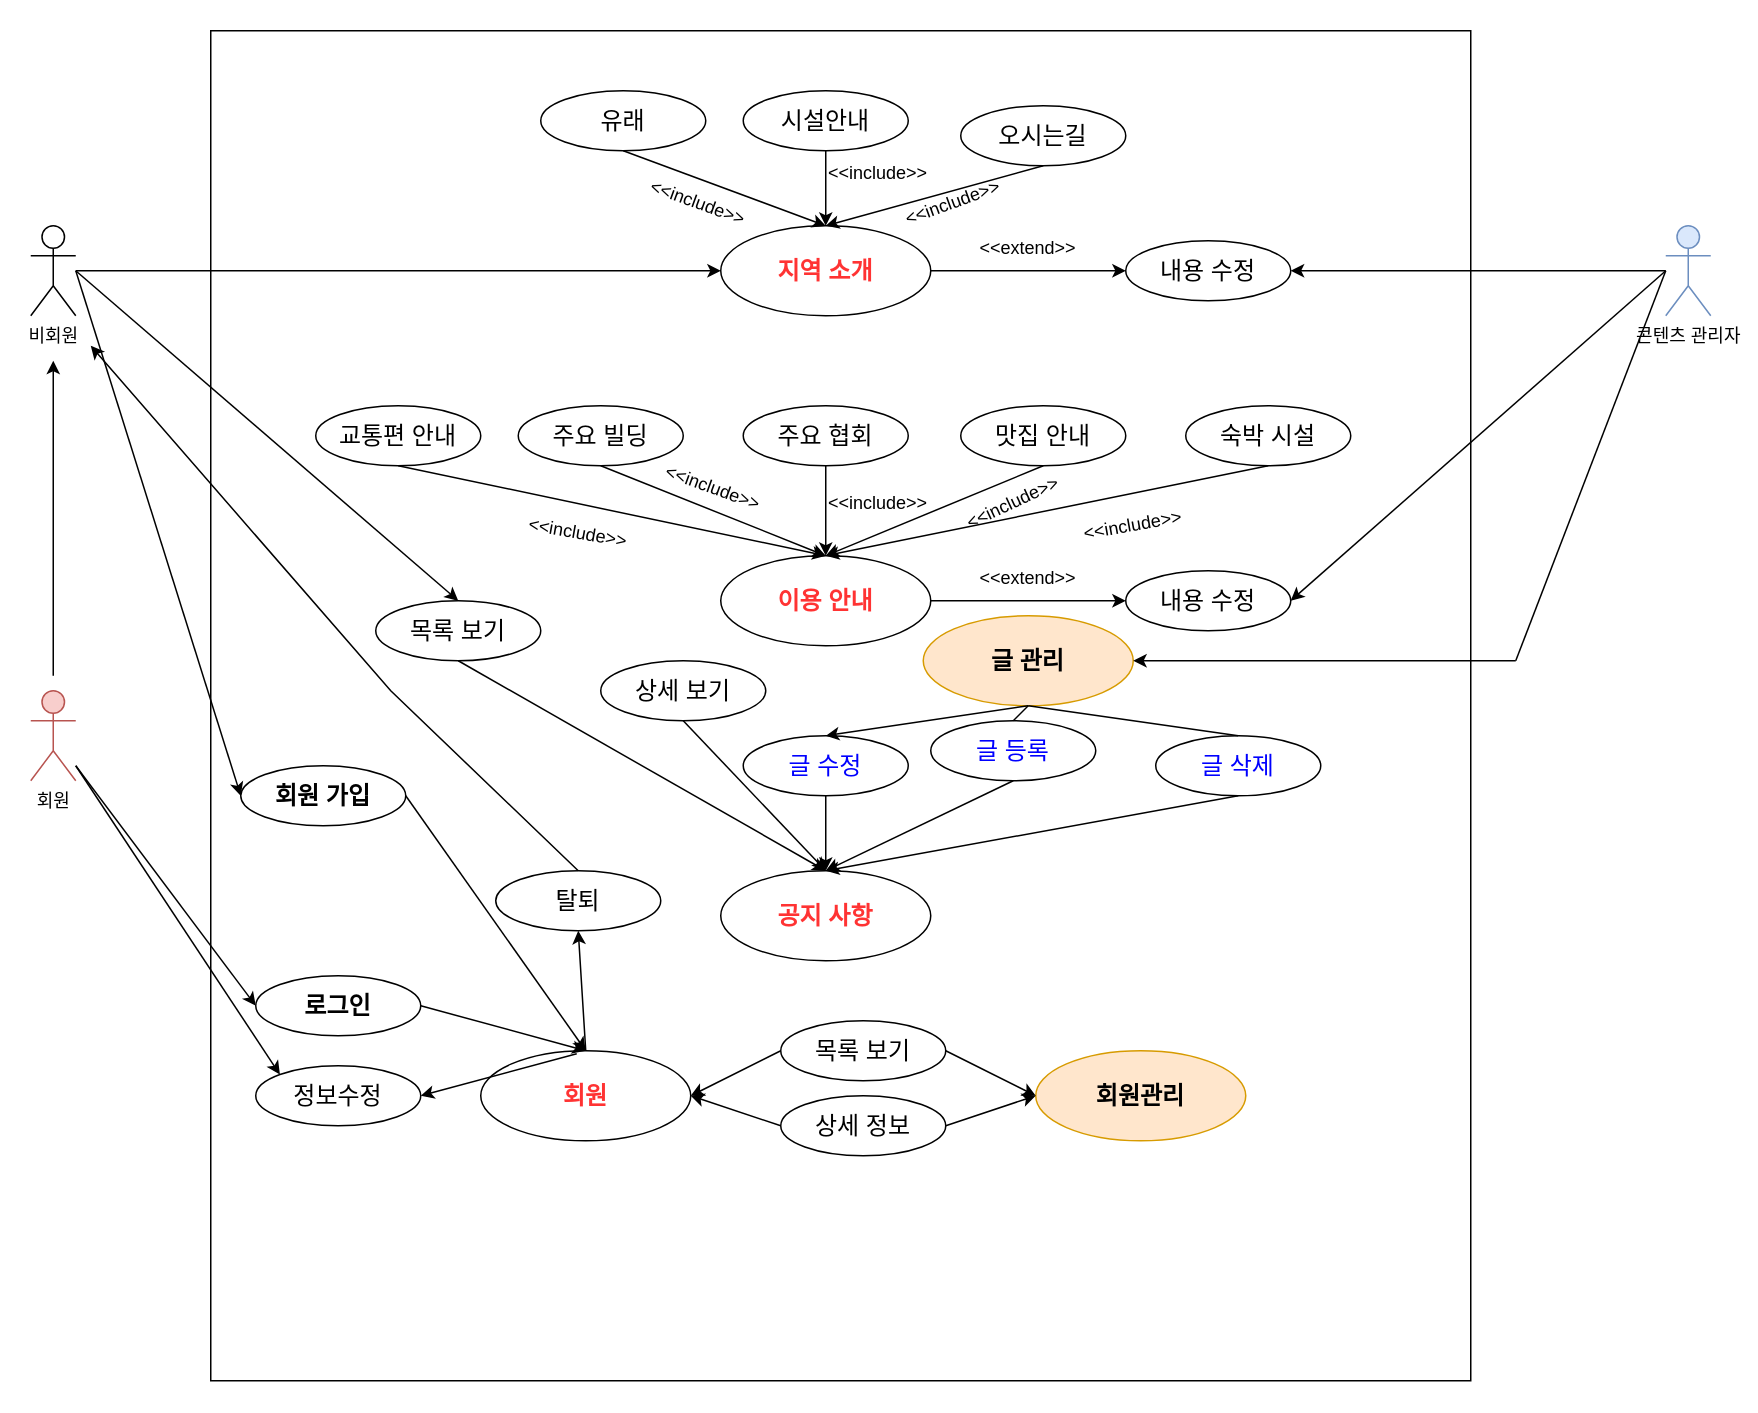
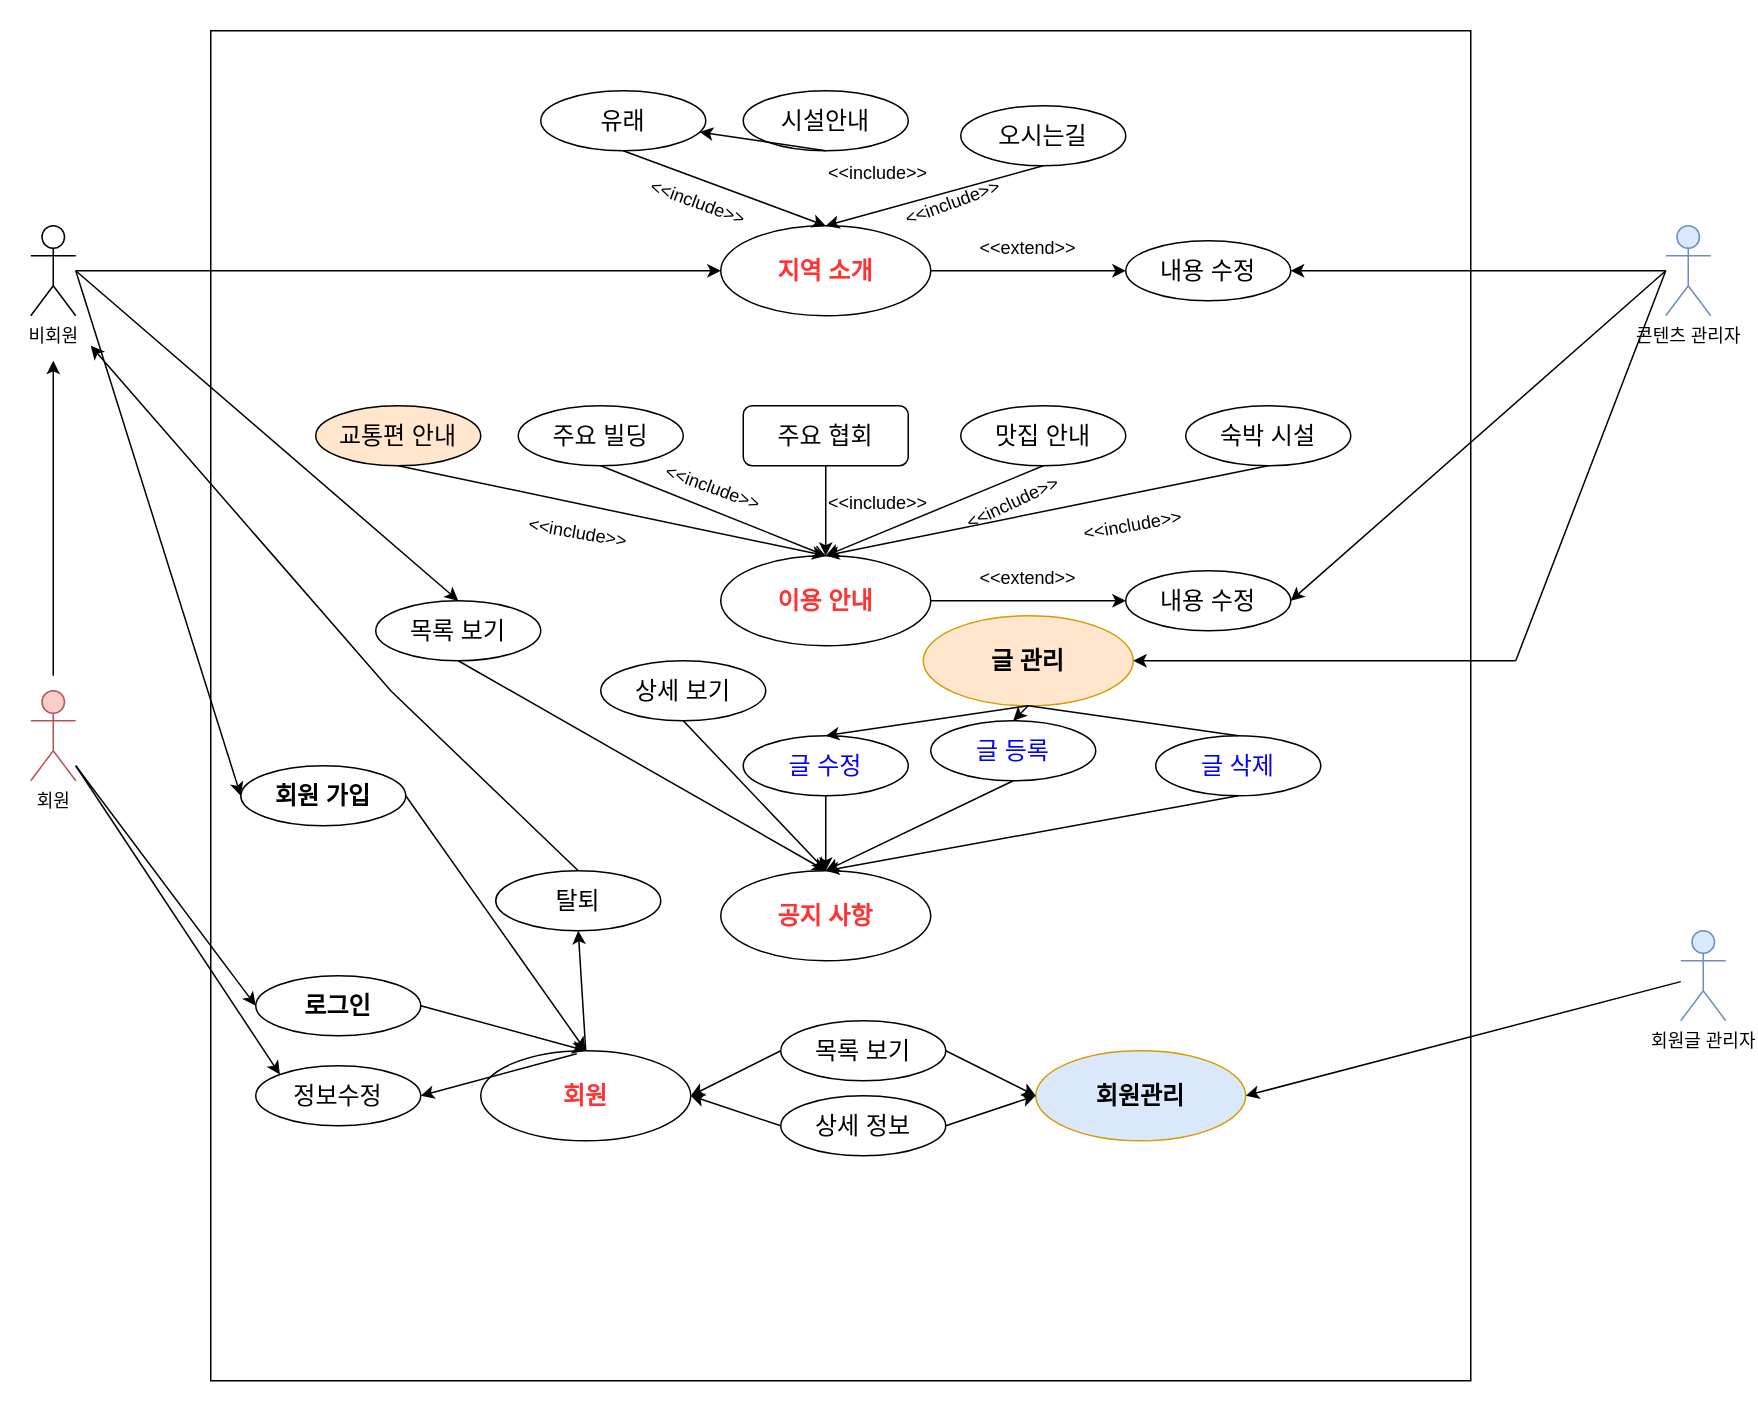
edge "시설안내" -> "지역 소개": now "시설안내" -> "유래"
node "교통편 안내": fillcolor #ffffff -> #ffe6cc
node "주요 협회": shape ellipse -> rounded rectangle
edge "주요 빌딩" -> "이용 안내": arrowhead classic -> open
edge "글 관리" -- "글 등록": arrowhead none -> classic
node "회원글 관리자": added
edge "회원글 관리자" -> "회원관리": added
node "회원관리": fillcolor #ffe6cc -> #dae8fc
